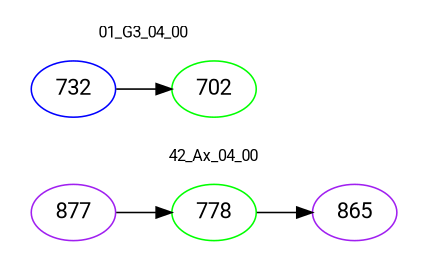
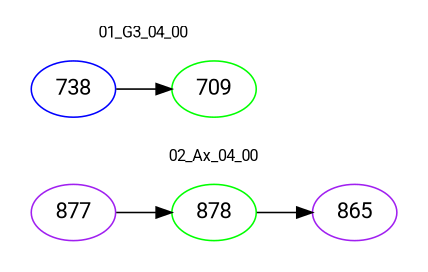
node "732": label "732" -> "738"
node "702": label "702" -> "709"
cluster "42_Ax_04_00": label "42_Ax_04_00" -> "02_Ax_04_00"
node "778": label "778" -> "878"
